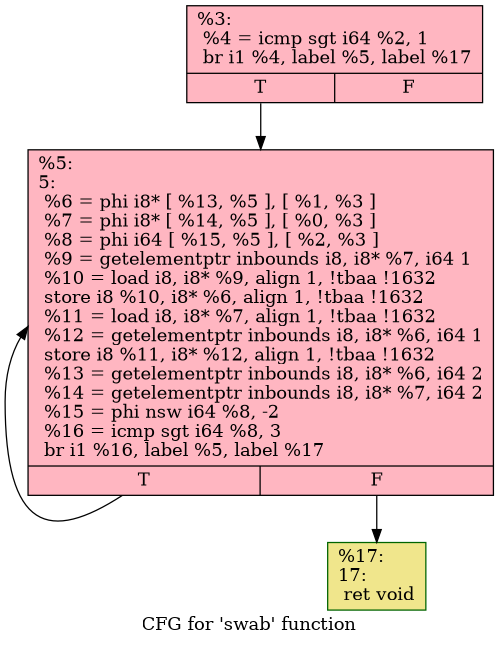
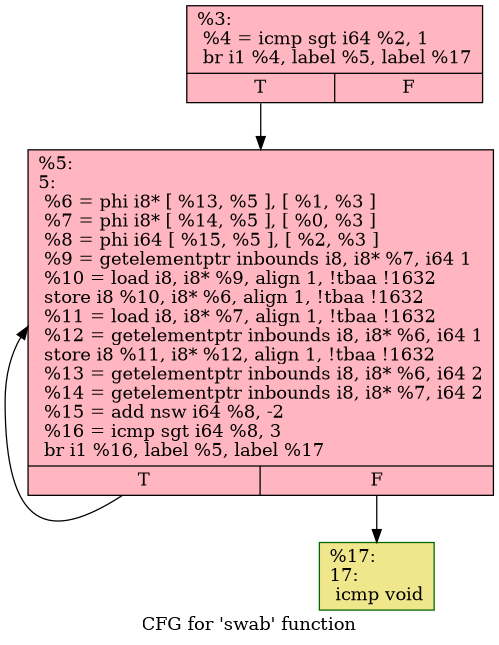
node "%5:": text "%15 = phi nsw i64 %8, -2" -> "%15 = add nsw i64 %8, -2"
node "%17:": text "ret void" -> "icmp void"
